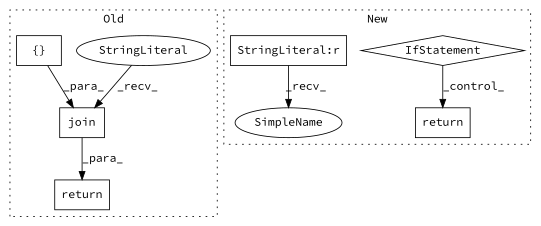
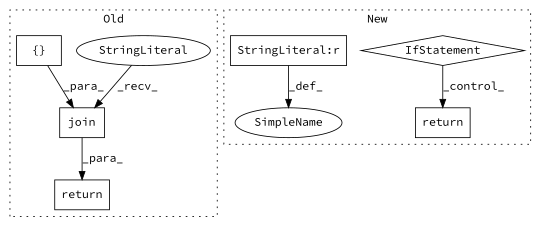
edge "StringLiteral:r" -> "SimpleName": label "_recv_" -> "_def_"
